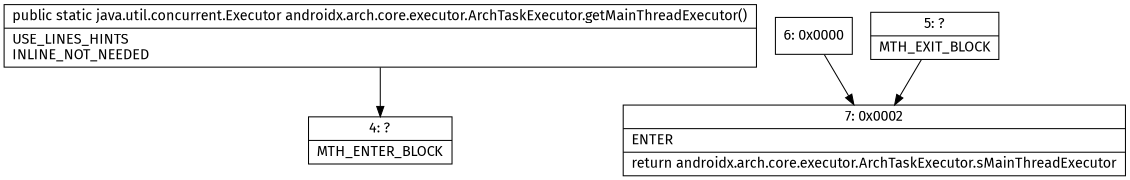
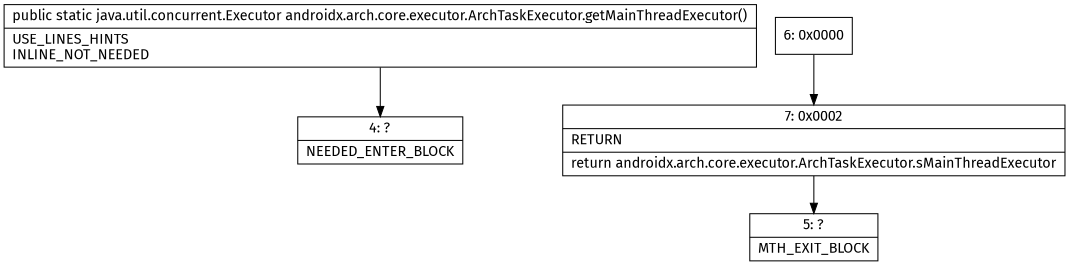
edge "5: ?" -> "7: 0x0002": reversed
node "7: 0x0002": text "ENTER" -> "RETURN"
node "4: ?": text "MTH_ENTER_BLOCK" -> "NEEDED_ENTER_BLOCK"
